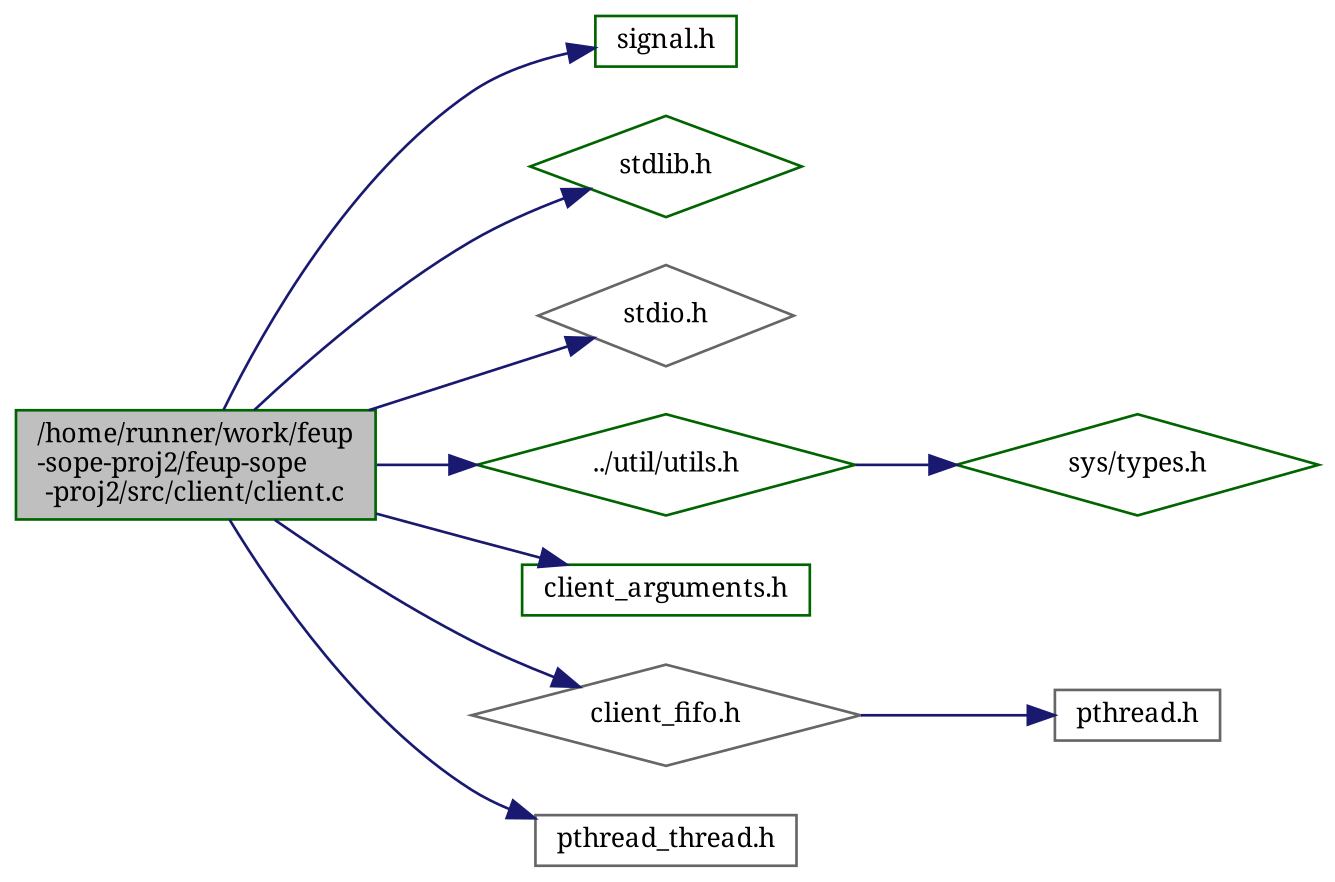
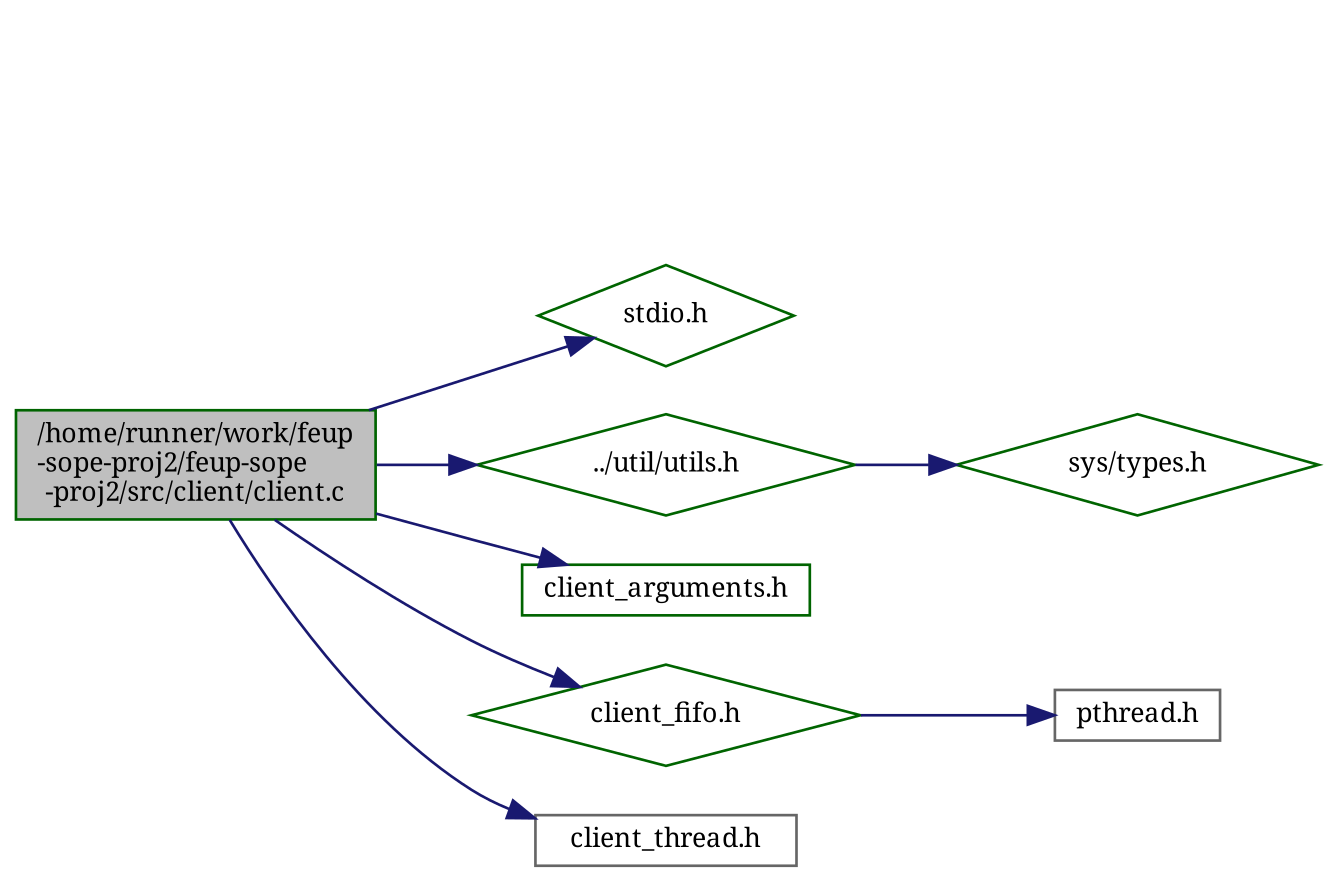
node "signal.h": removed
node "stdlib.h": removed
node "stdio.h": color gray40 -> darkgreen
node "client_fifo.h": color gray40 -> darkgreen
node "pthread_thread.h": label "pthread_thread.h" -> "client_thread.h"
